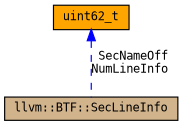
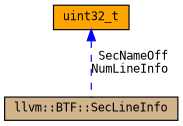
node "uint62_t": label "uint62_t" -> "uint32_t"
